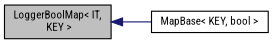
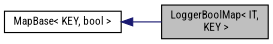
edge "MapBase< KEY, bool >" -> "LoggerBoolMap< IT, KEY >": reversed
